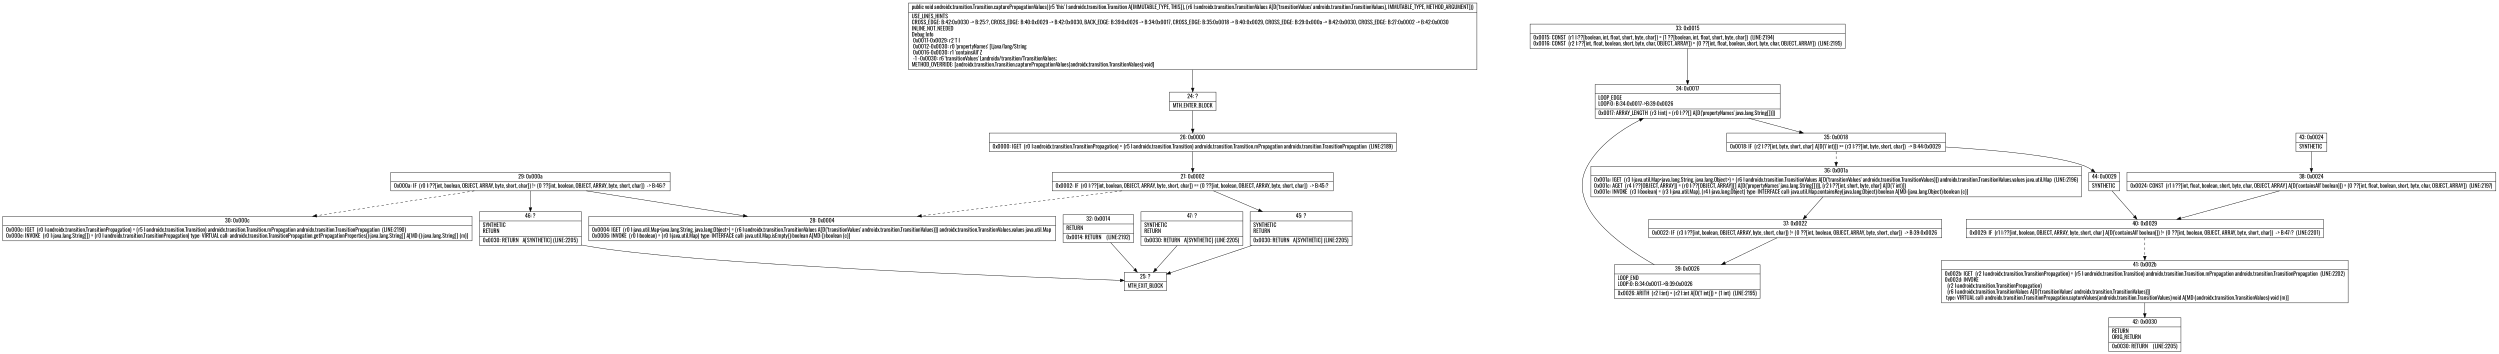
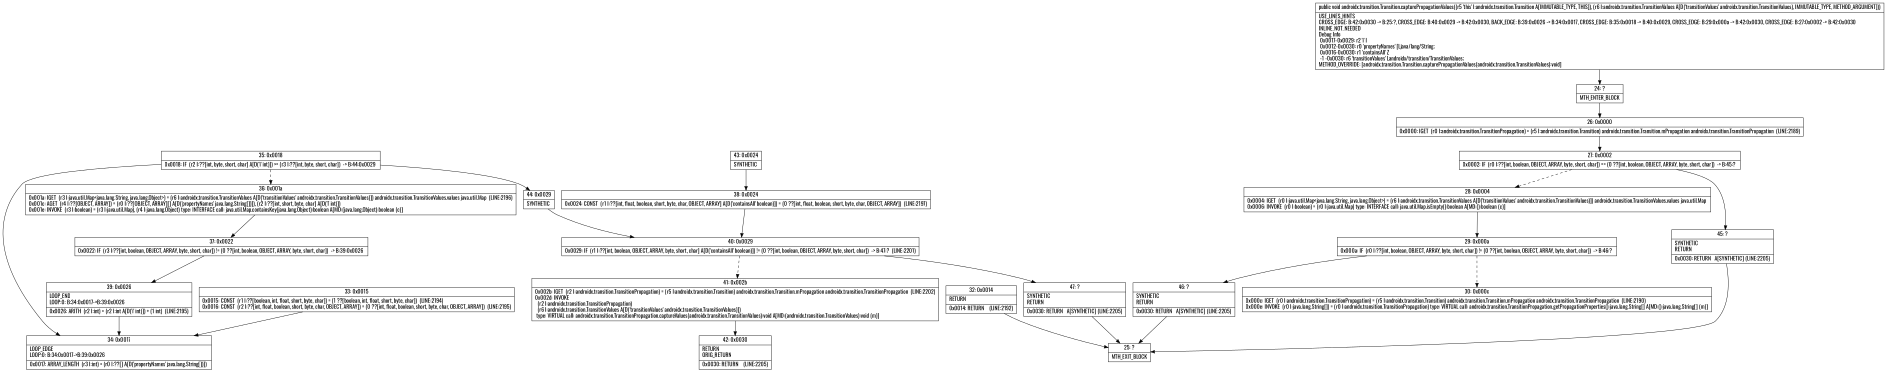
edge "34: 0x0017" -> "35: 0x0018": reversed
edge "29: 0x000a" -> "28: 0x0004": reversed
edge "40: 0x0029" -> "47: ?": added
